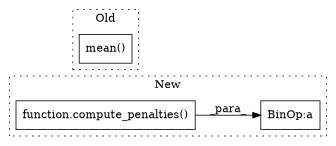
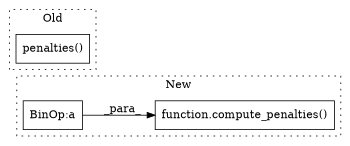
node "mean()": label "mean()" -> "penalties()"
edge "function.compute_penalties()" -> "BinOp:a": reversed
